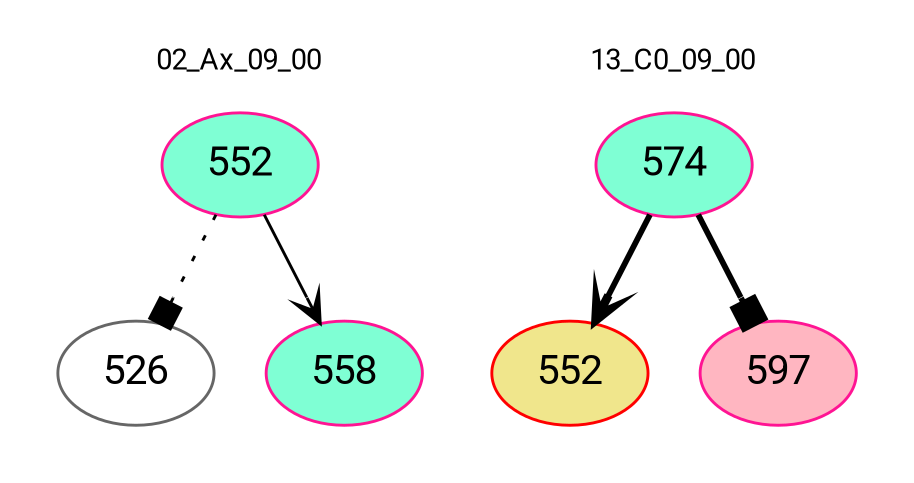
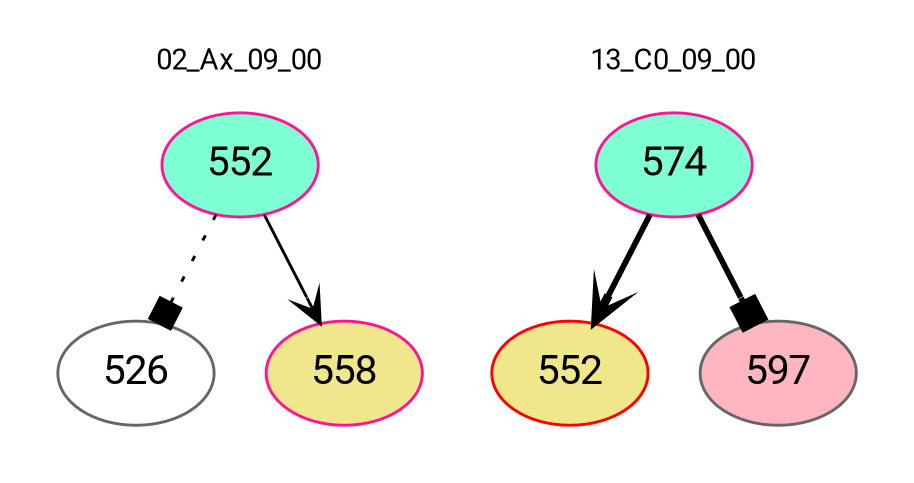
node "558": fillcolor aquamarine -> khaki
node "597": color deeppink -> gray40
